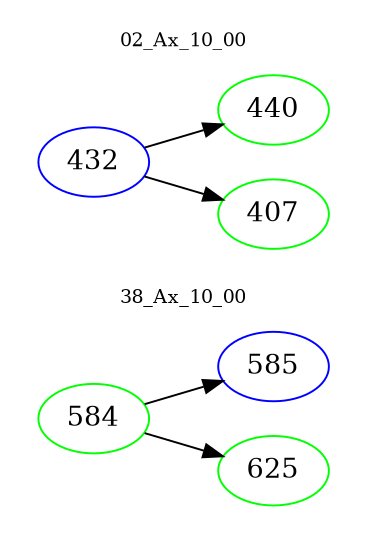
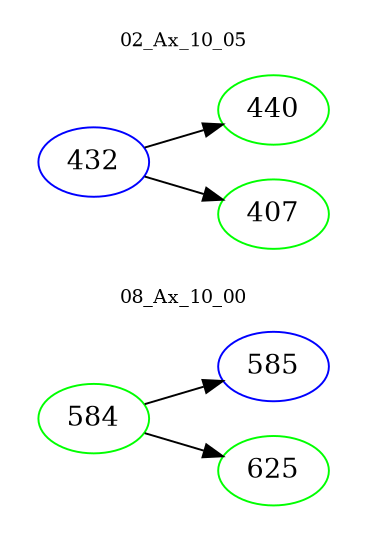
cluster "02_Ax_10_00": label "02_Ax_10_00" -> "02_Ax_10_05"
cluster "38_Ax_10_00": label "38_Ax_10_00" -> "08_Ax_10_00"
